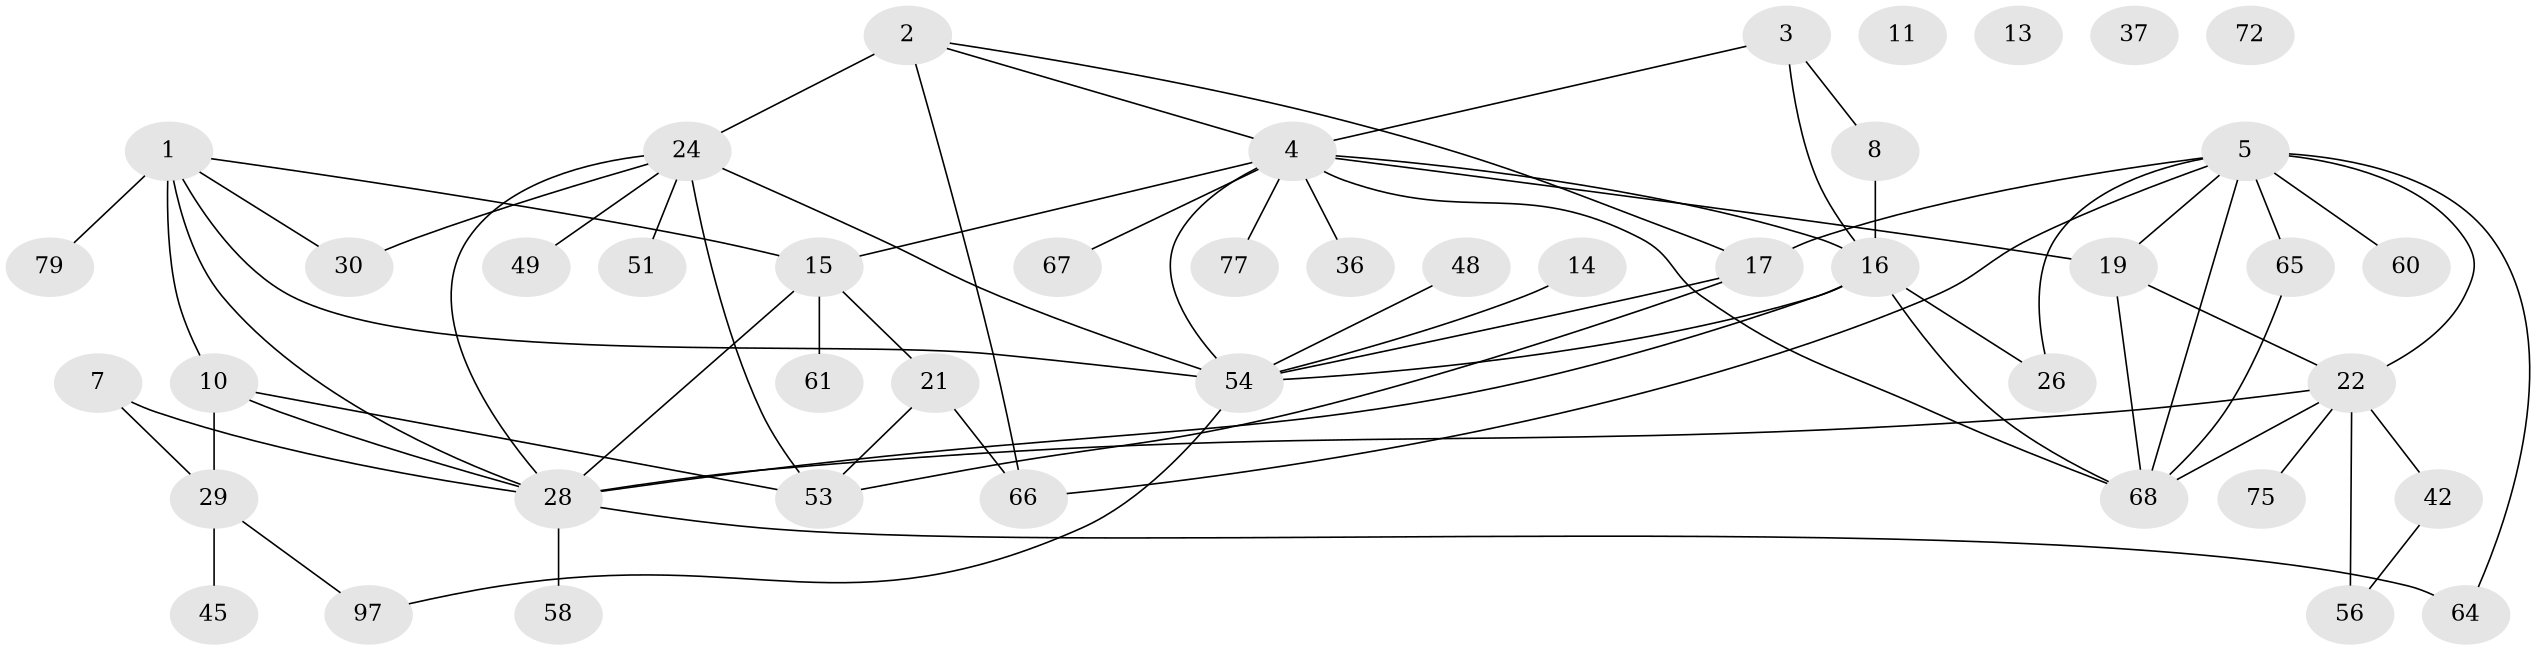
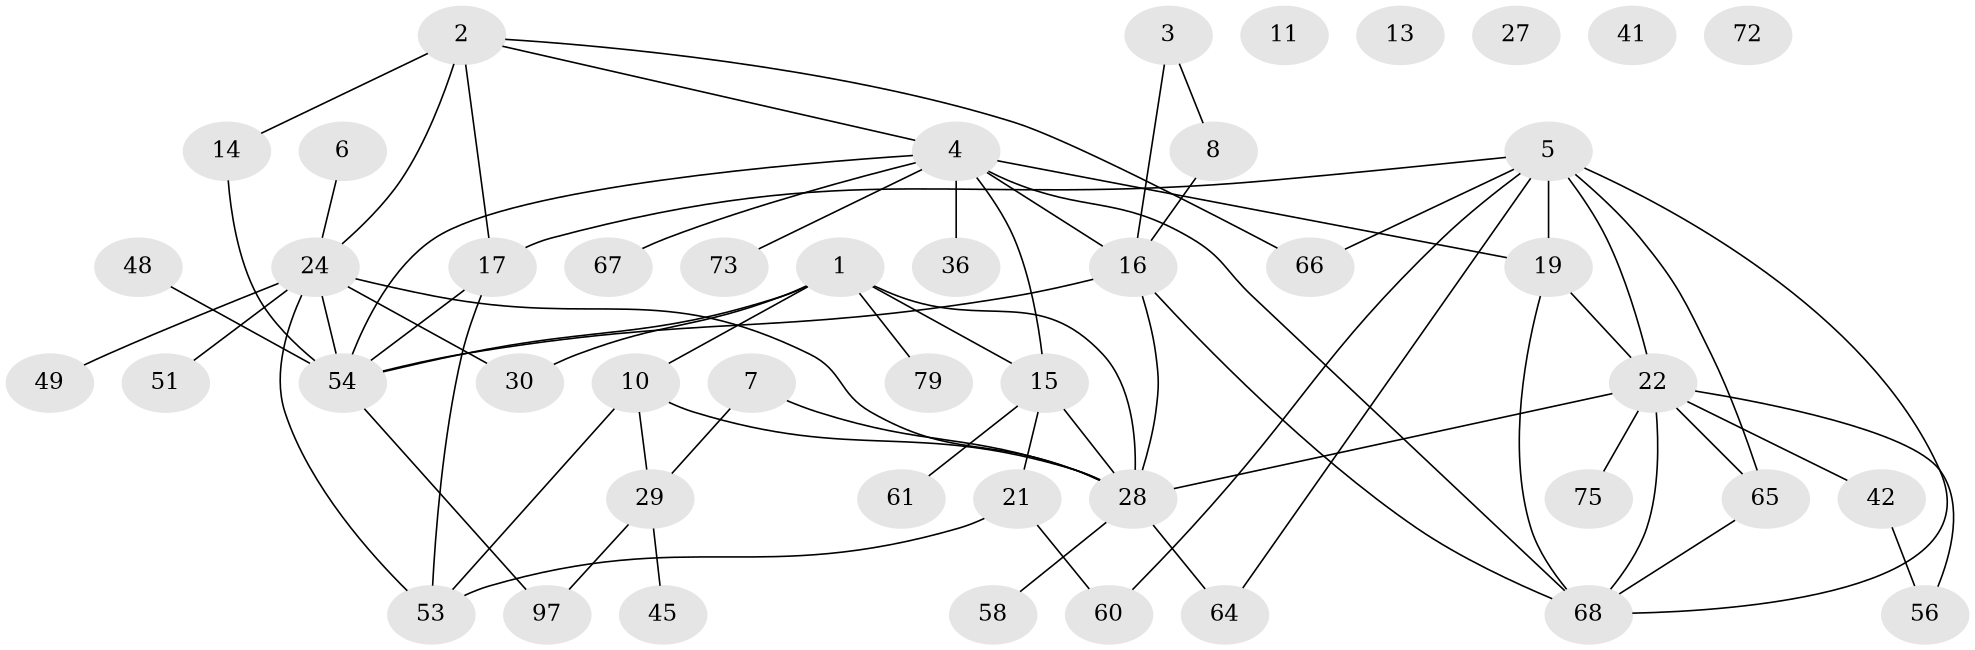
node "41": added
node "37": label "37" -> "27"
edge "2" -- "14": added
edge "3" -- "4": removed
node "6": added
node "77": label "77" -> "73"
node "26": removed
edge "21" -- "66": now "21" -- "60"
edge "22" -- "65": added
